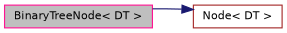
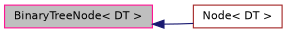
edge "BinaryTreeNode< DT >" -> "Node< DT >": reversed
